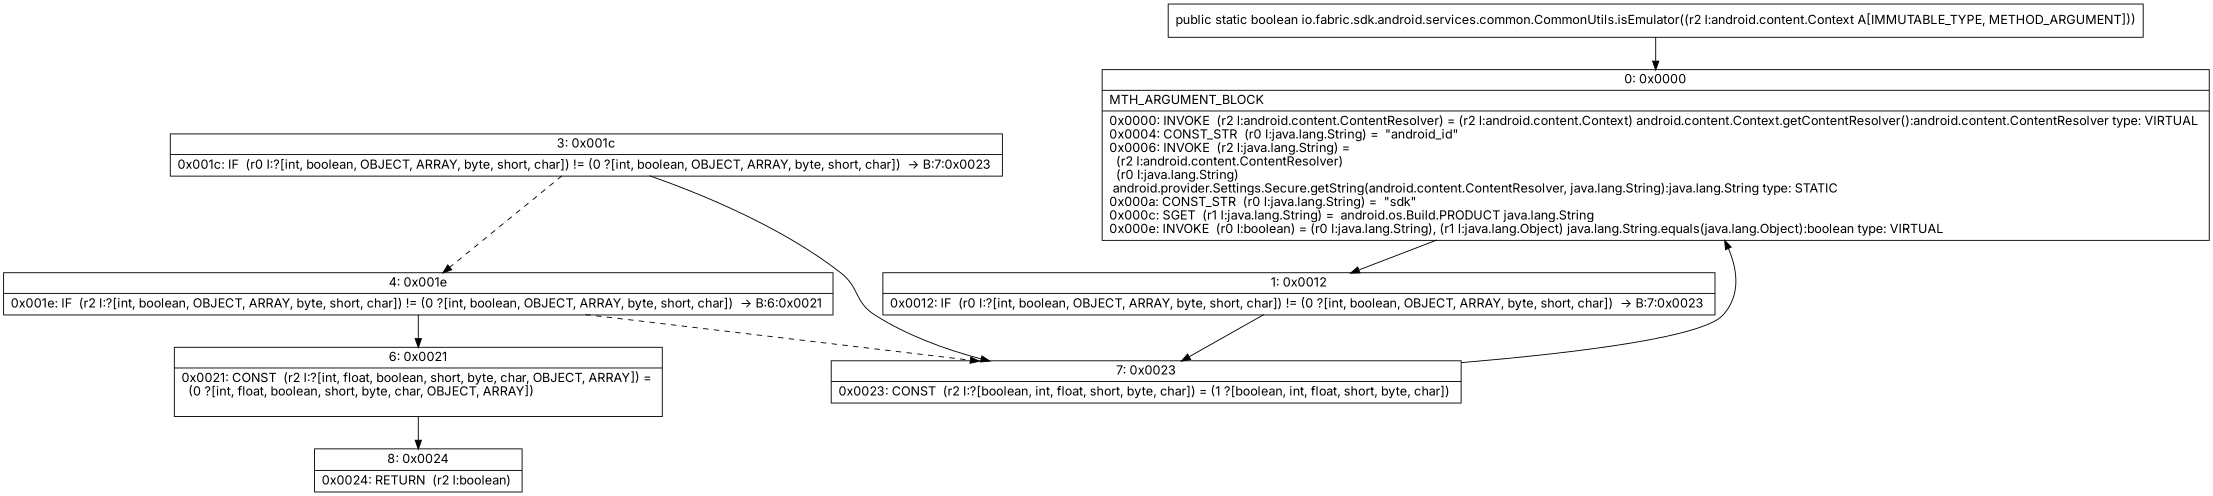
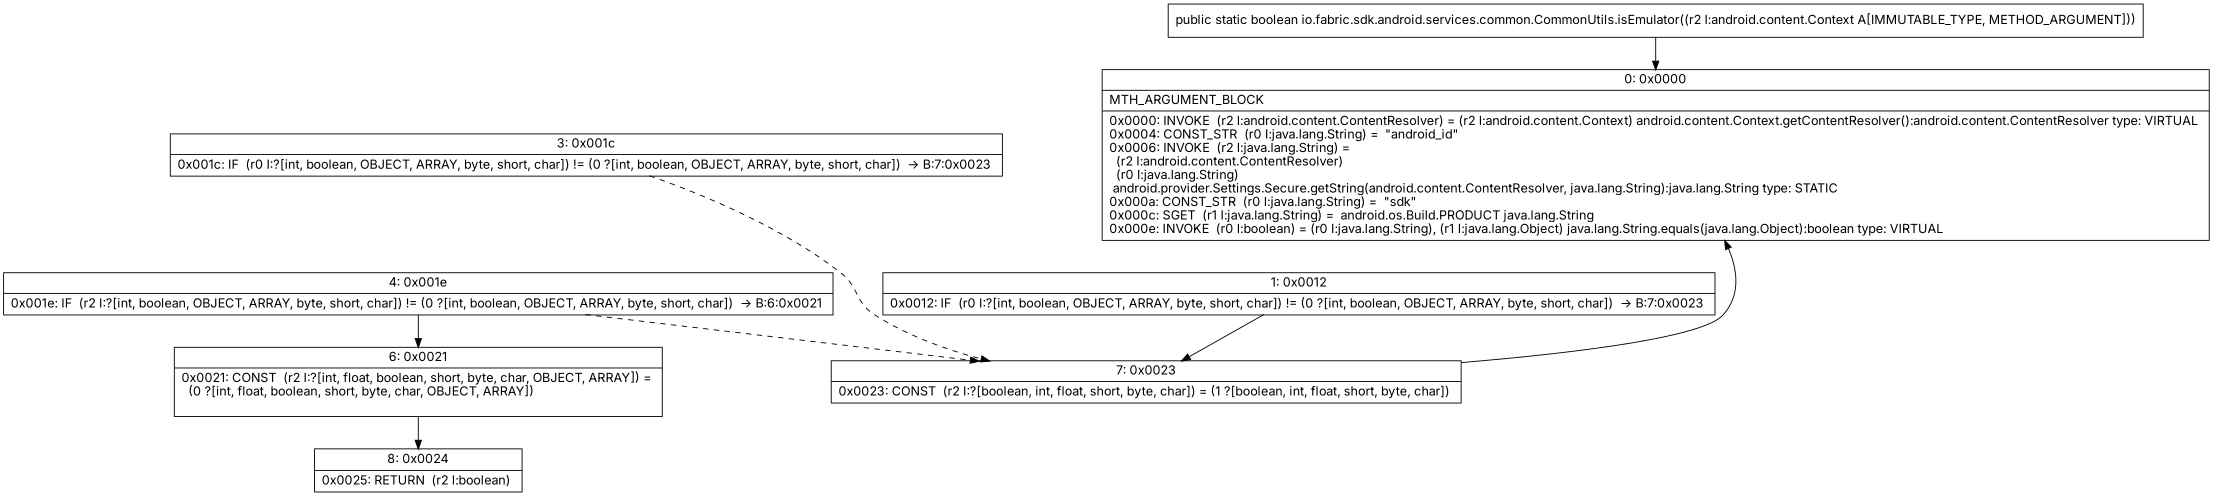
edge "3: 0x001c" -> "4: 0x001e": removed
edge "0: 0x0000" -> "1: 0x0012": removed
edge "3: 0x001c" -> "7: 0x0023": style solid -> dashed
node "8: 0x0024": text "0x0024: RETURN  (r2 I:boolean)" -> "0x0025: RETURN  (r2 I:boolean)"
